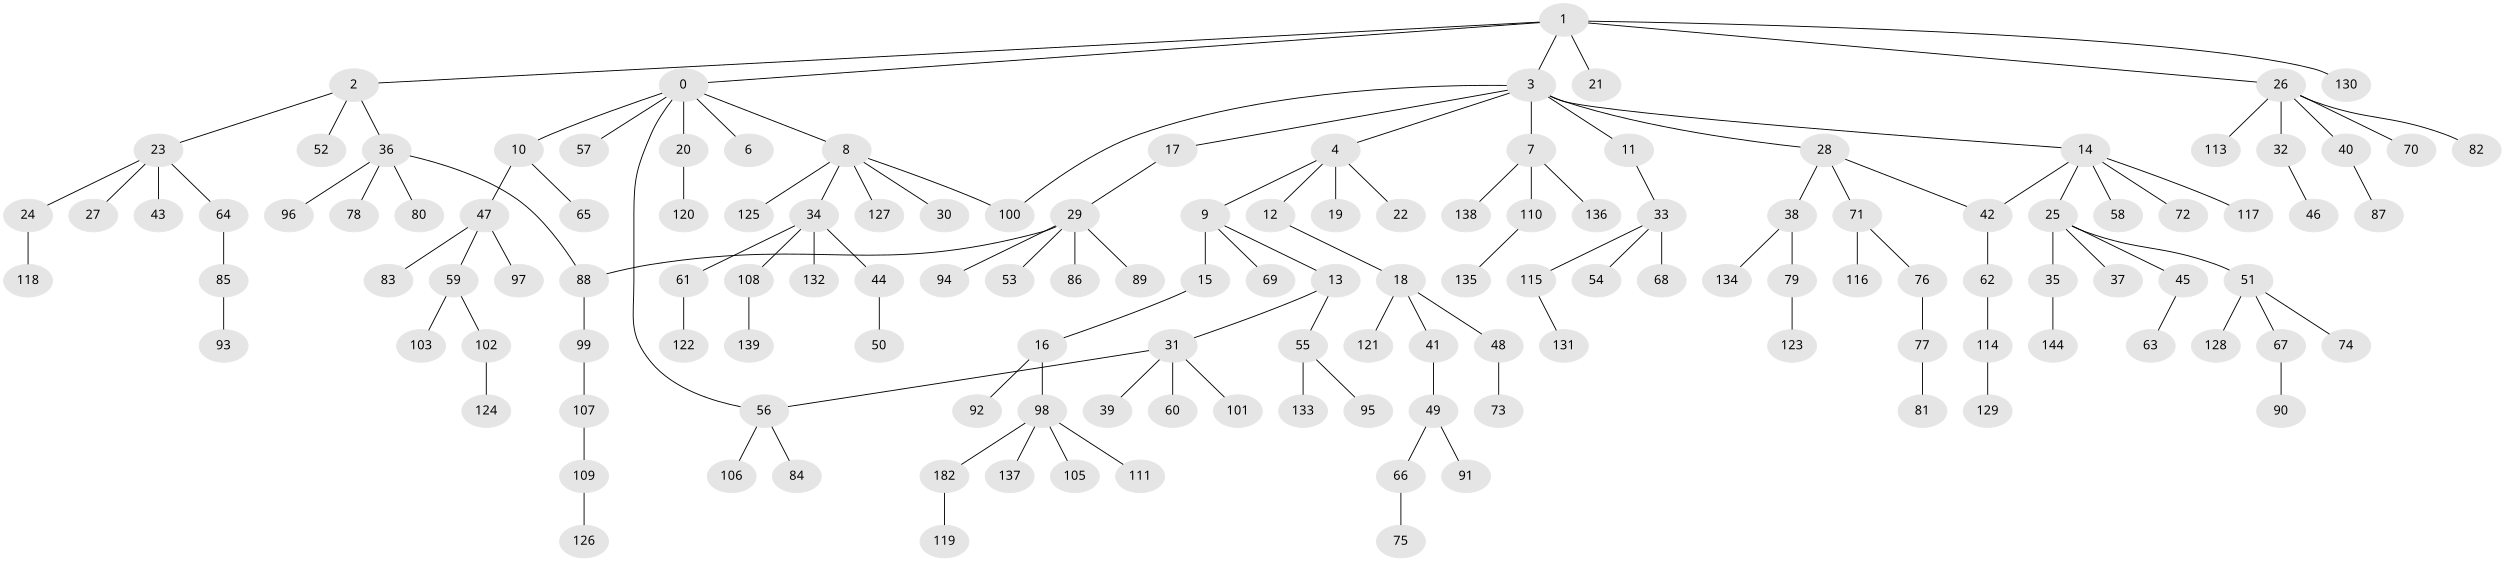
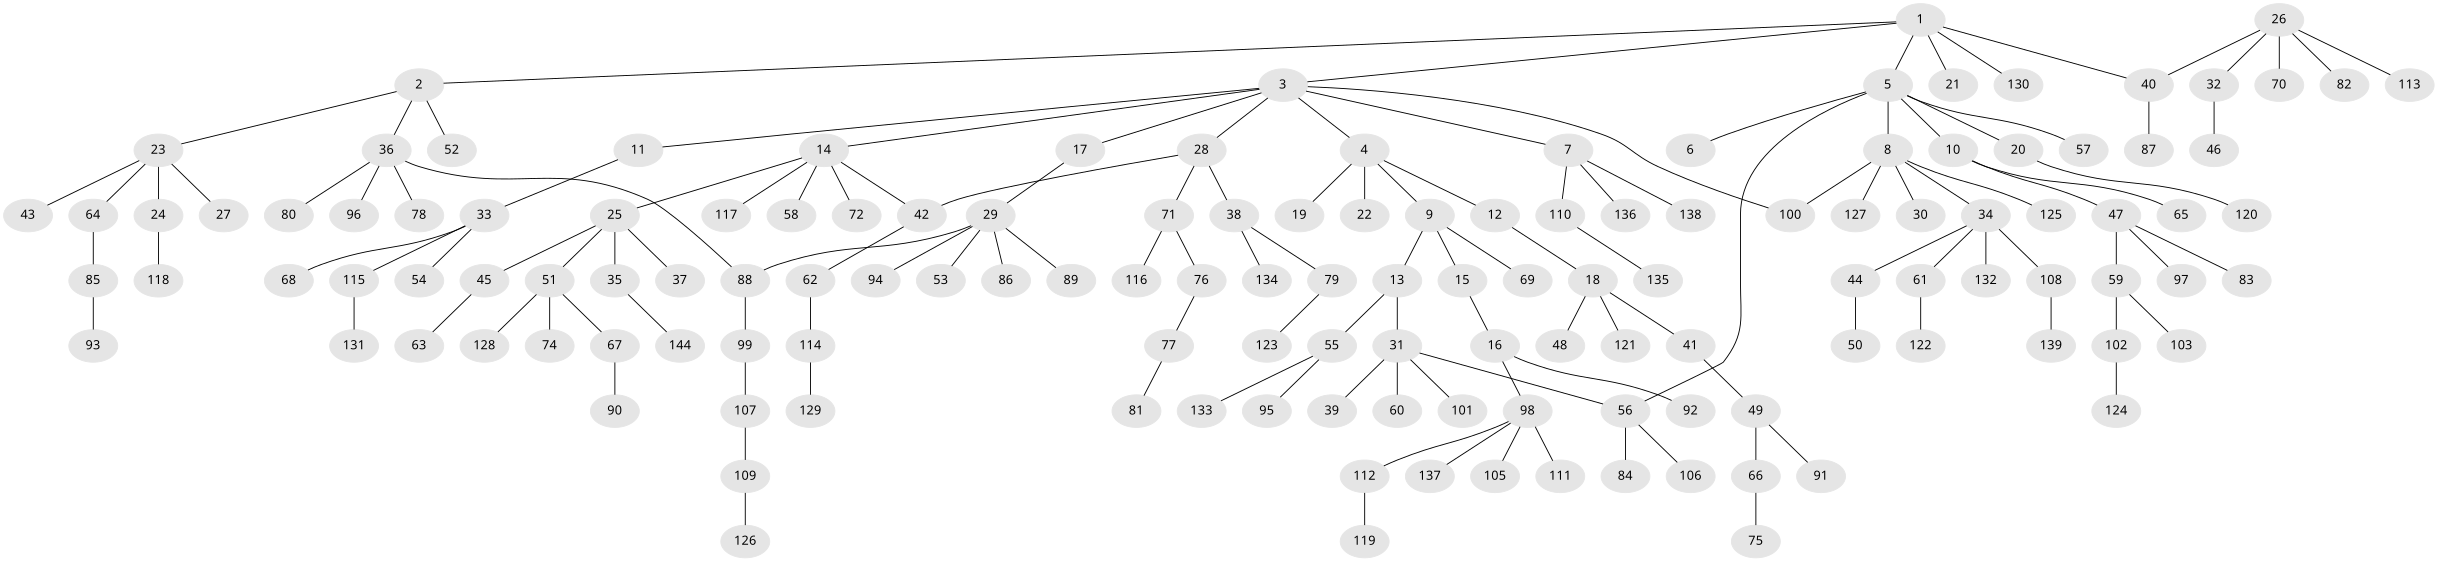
edge "1" -- "26": now "1" -- "40"
node "0": label "0" -> "5"
node "73": removed
node "182": label "182" -> "112"
